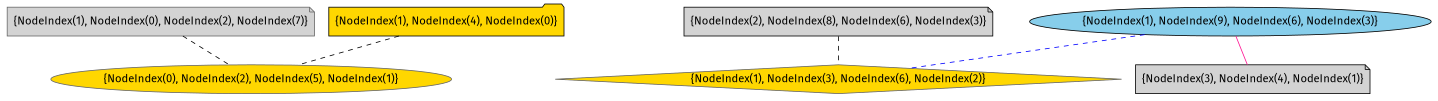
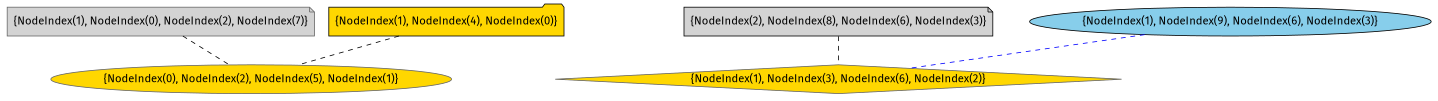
node "{NodeIndex(3), NodeIndex(4), NodeIndex(1)}": removed
